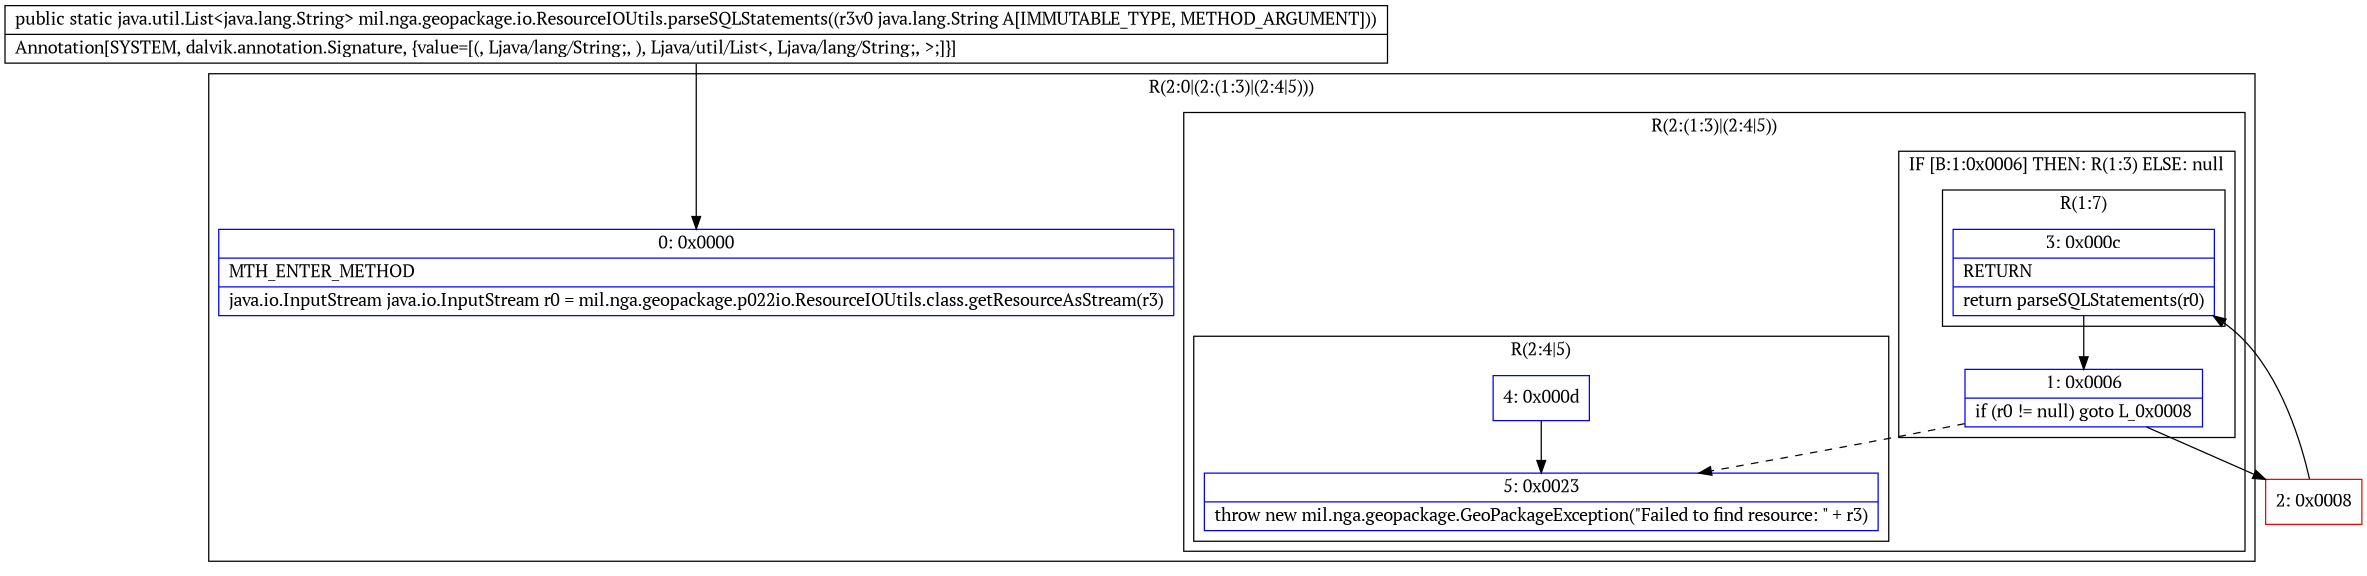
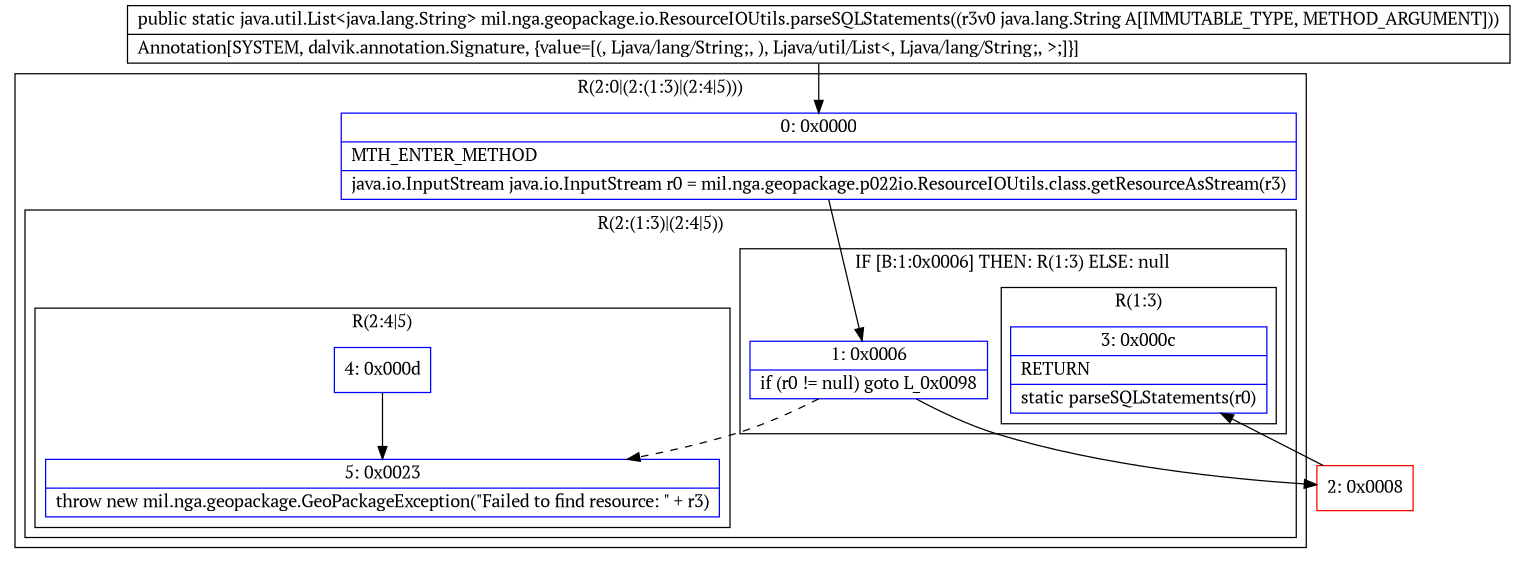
cluster "R(1:7)": label "R(1:7)" -> "R(1:3)"
node "3: 0x000c": text "return parseSQLStatements(r0)" -> "static parseSQLStatements(r0)"
edge "3: 0x000c" -> "1: 0x0006": now "0: 0x0000" -> "1: 0x0006"
node "1: 0x0006": text "if (r0 != null) goto L_0x0008" -> "if (r0 != null) goto L_0x0098"
